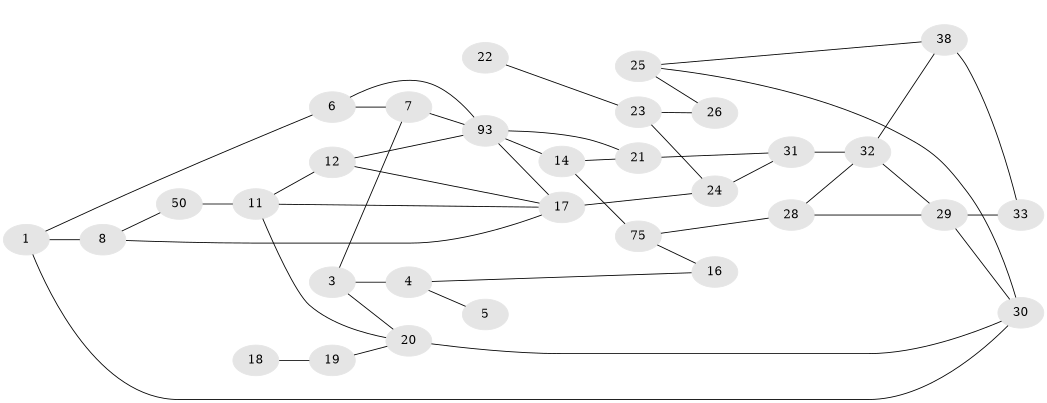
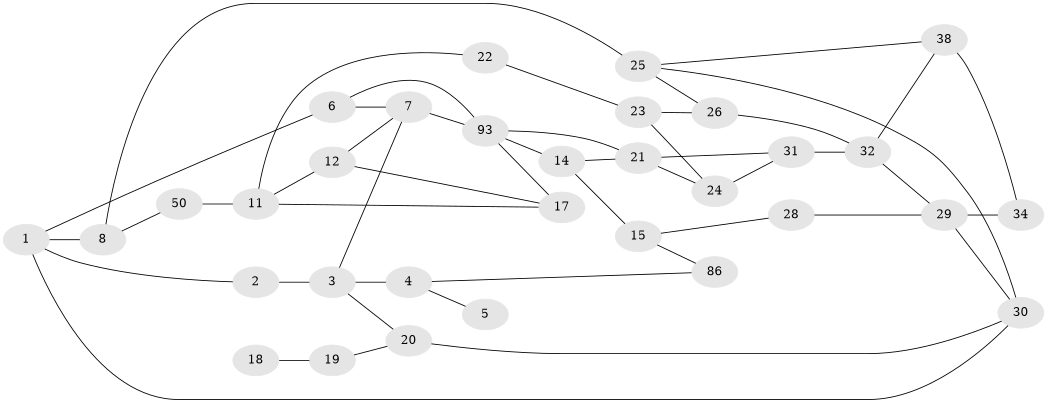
edge "93" -- "12": now "7" -- "12"
edge "32" -- "28": now "32" -- "26"
edge "24" -- "17": now "24" -- "21"
node "33": label "33" -> "34"
node "75": label "75" -> "15"
edge "17" -- "8": now "25" -- "8"
node "16": label "16" -> "86"
node "2": added
edge "11" -- "20": now "11" -- "22"
